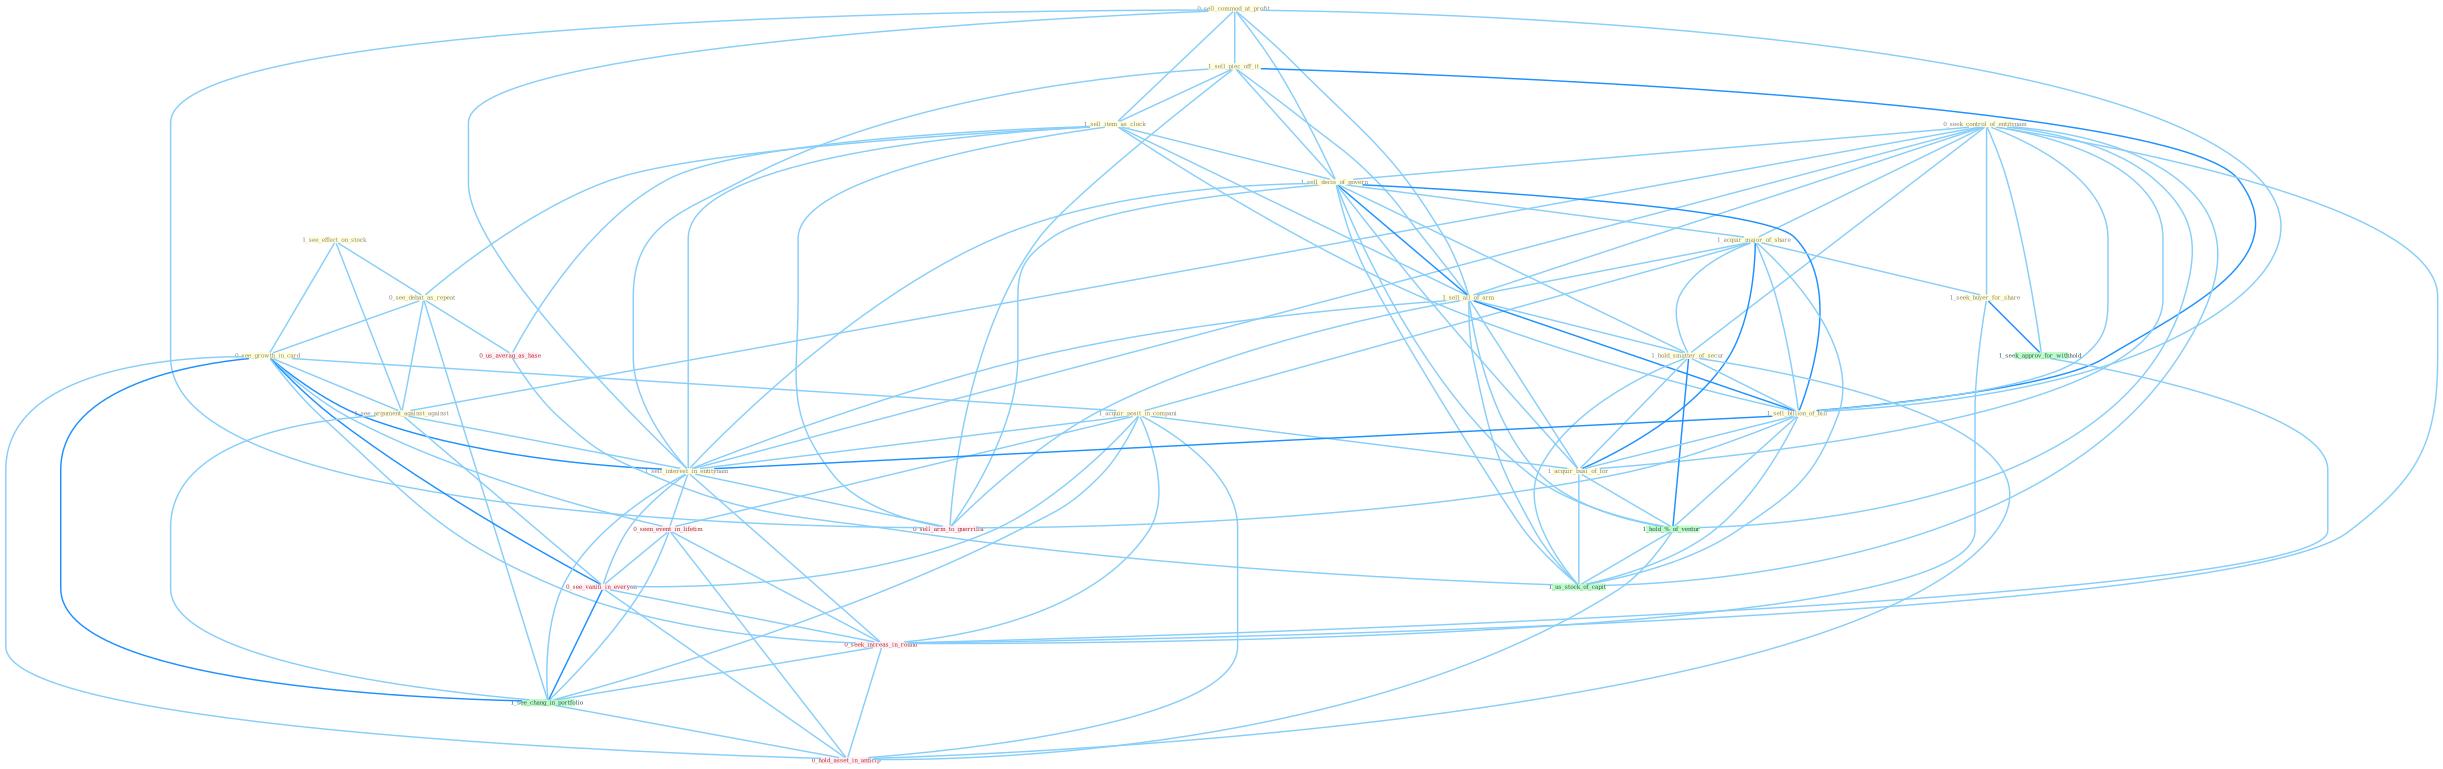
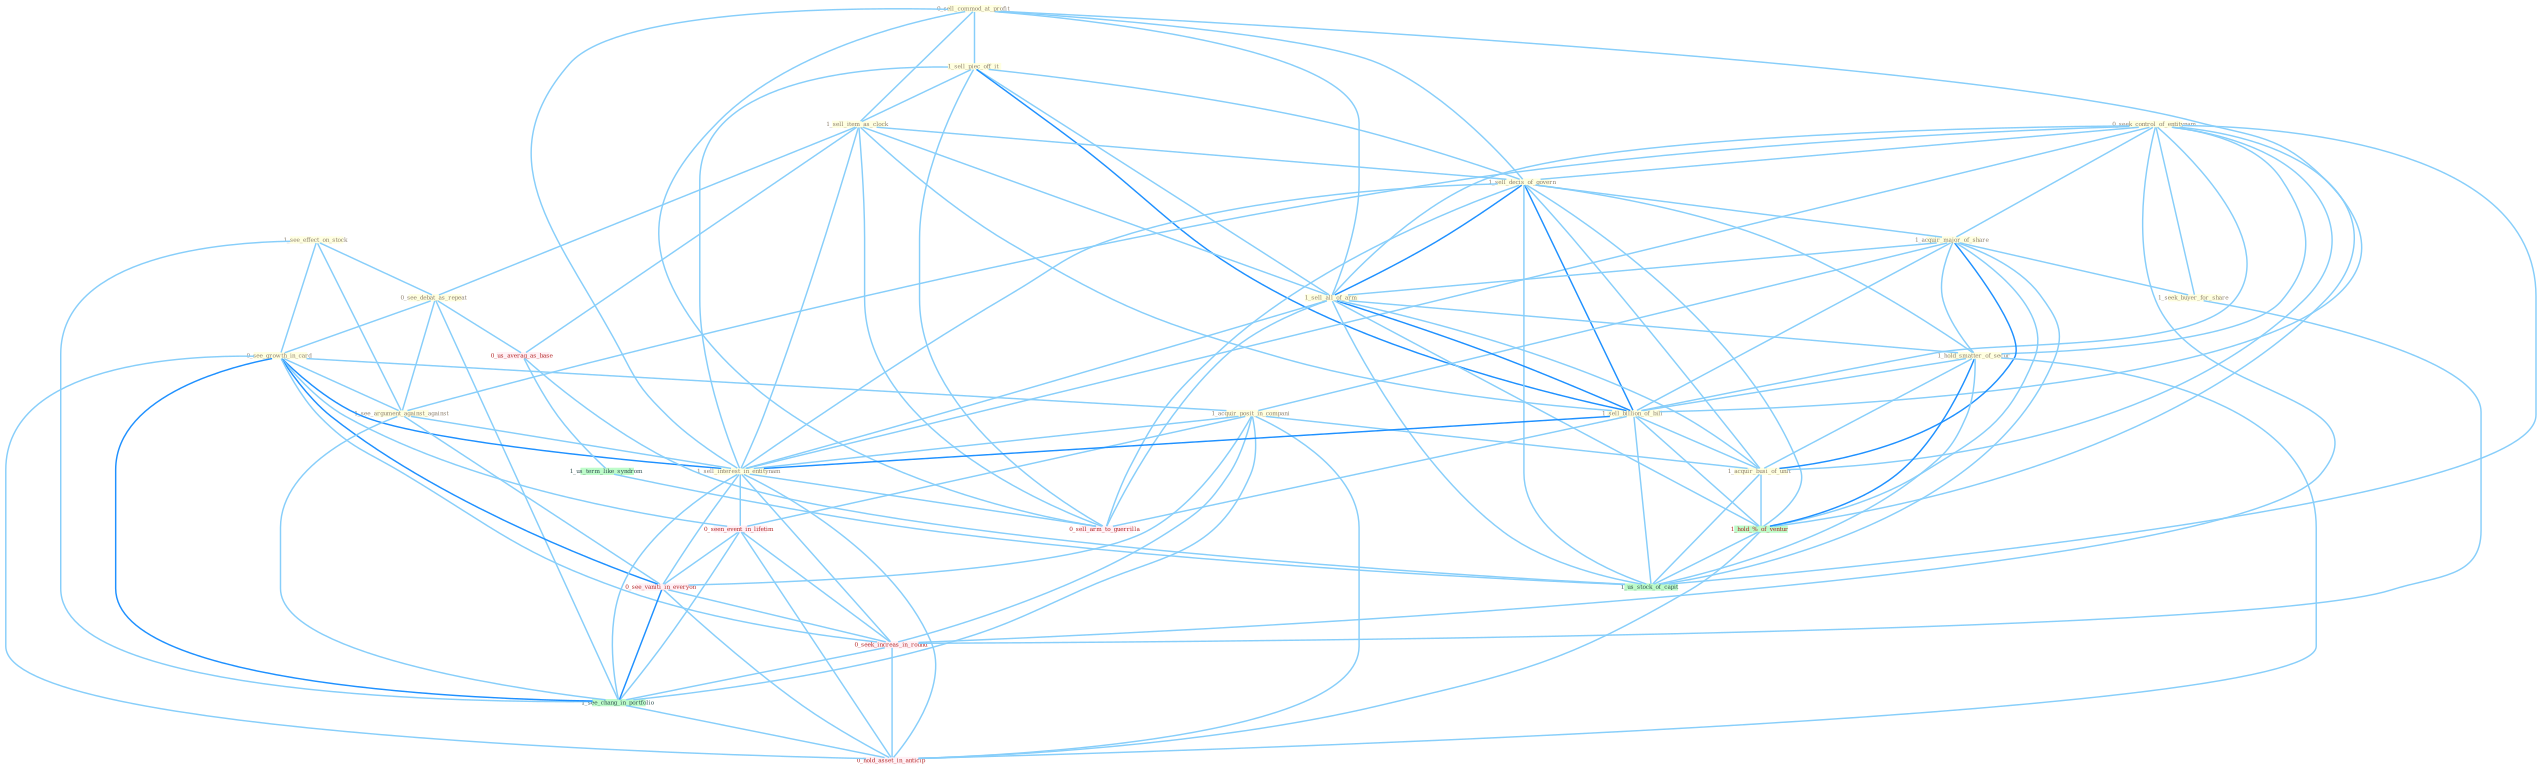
node "1_seek_approv_for_withhold": removed
edge "1_acquir_major_of_share" -- "1_hold_%_of_ventur": added
node "1_us_term_like_syndrom": added
node "1_acquir_busi_of_for": label "1_acquir_busi_of_for" -> "1_acquir_busi_of_unit"
node "1_hold_%_of_ventur": fontcolor #2f4f4f -> #b22222
edge "1_sell_interest_in_entitynam" -- "0_hold_asset_in_anticip": added
edge "1_see_effect_on_stock" -- "1_see_chang_in_portfolio": added
